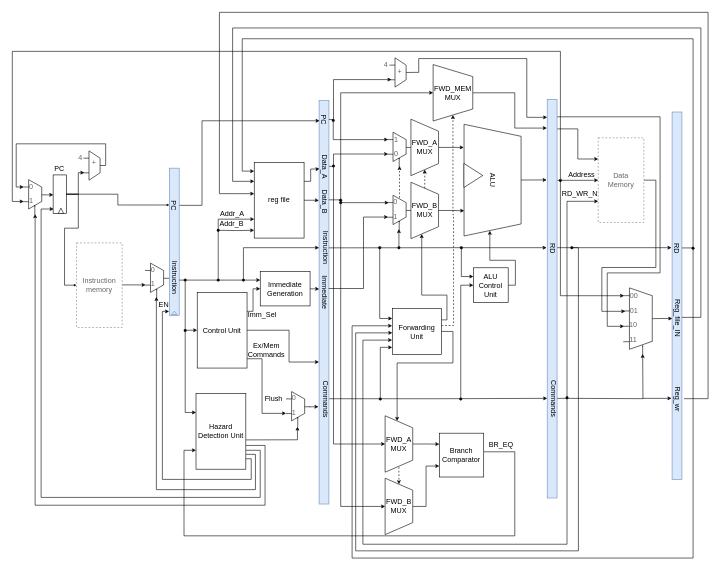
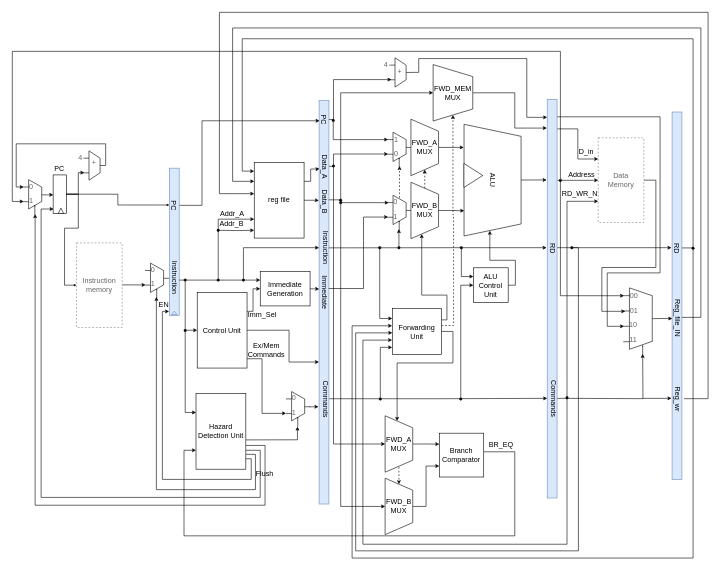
node "D_in": added
node "Flush": moved (273, 398) -> (264, 473)
